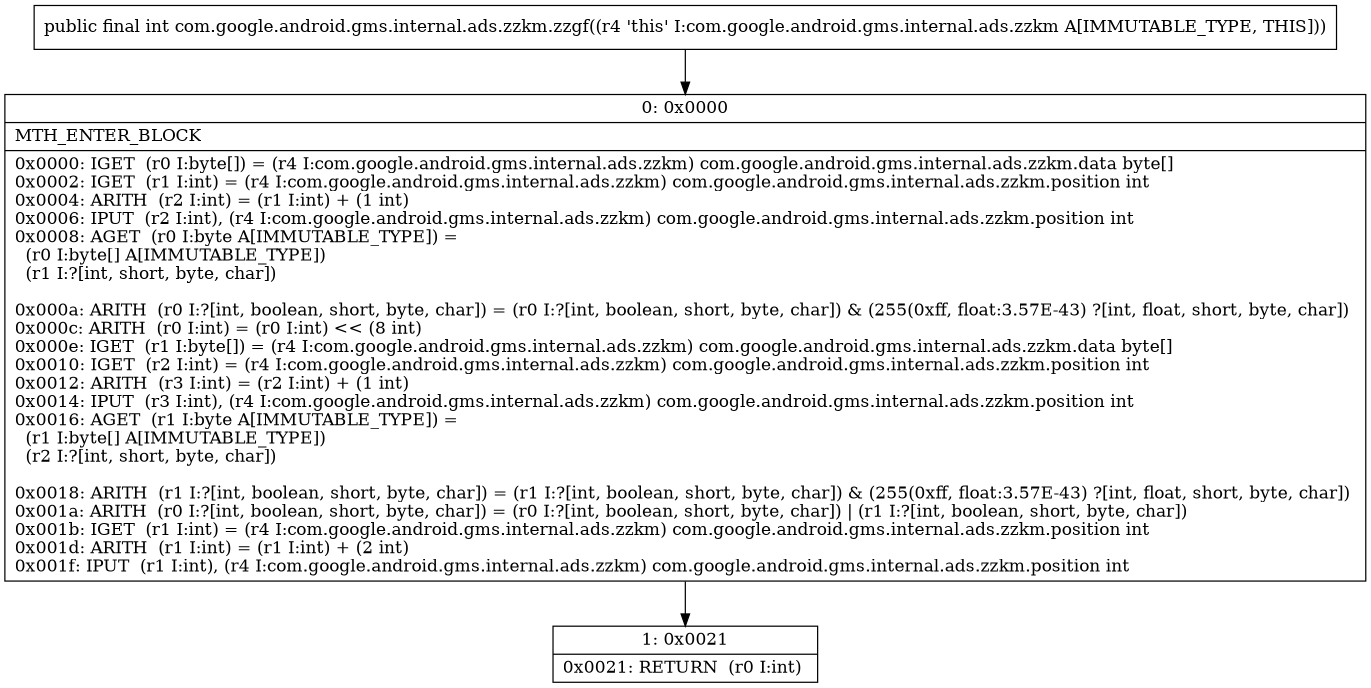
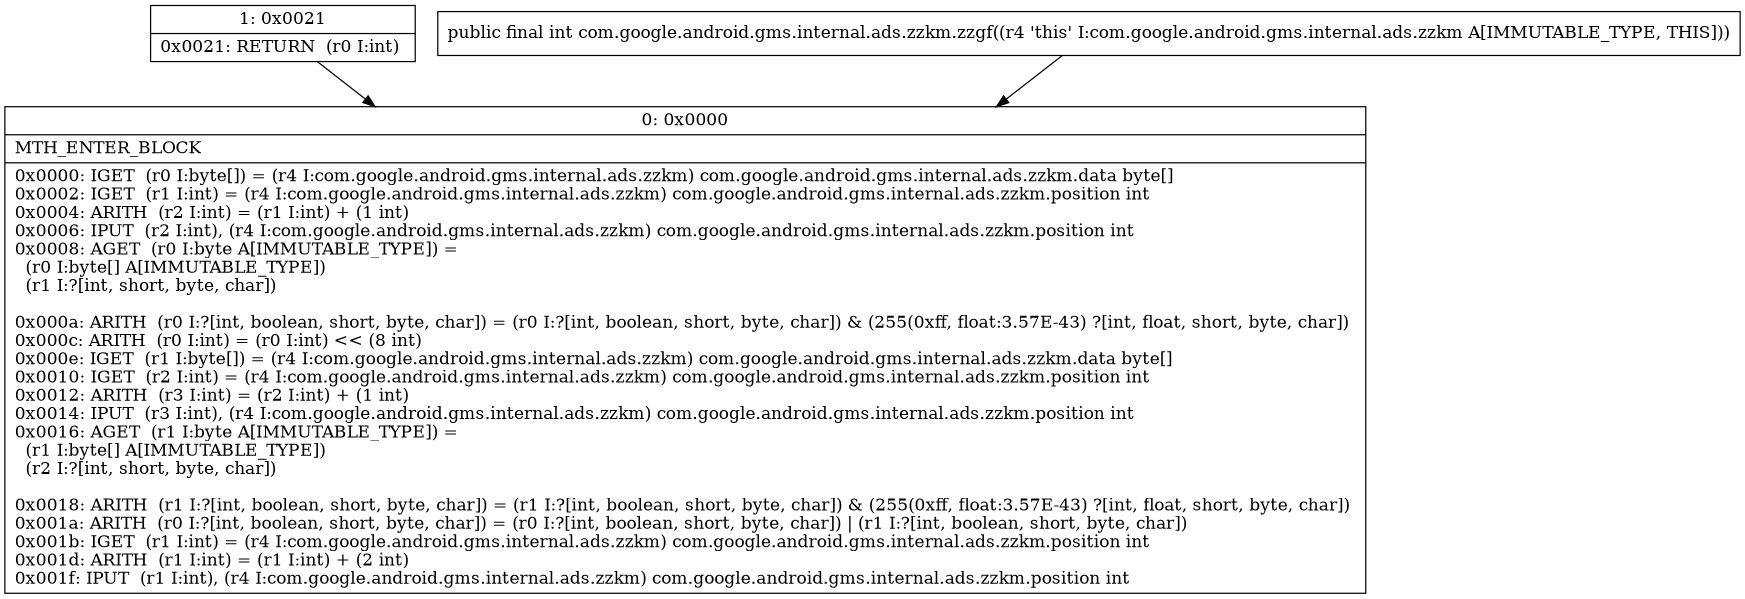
edge "0: 0x0000" -> "1: 0x0021": reversed
